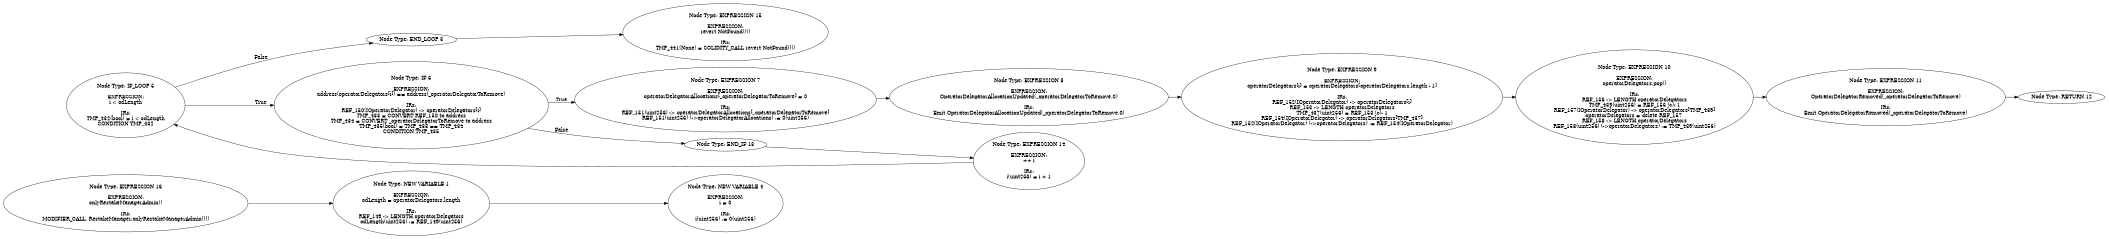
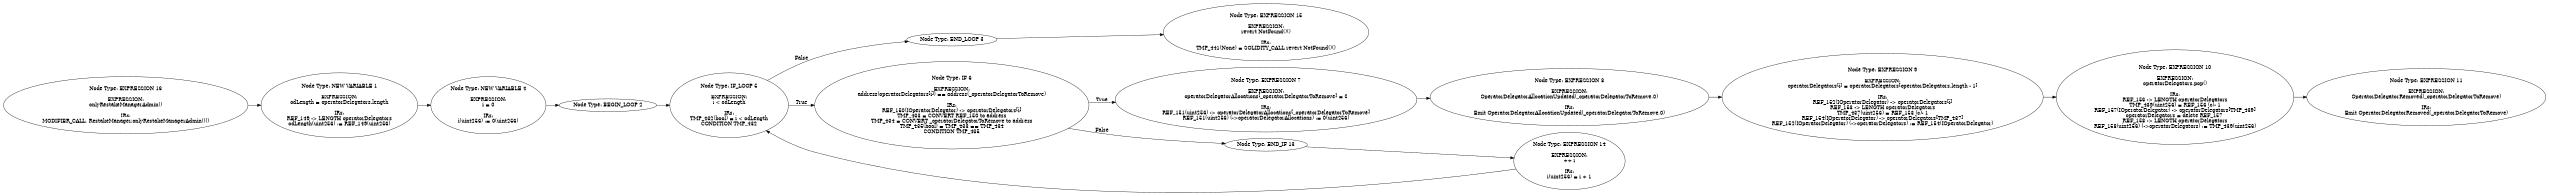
node "Node Type: RETURN 12": removed
node "Node Type: BEGIN_LOOP 2": added
